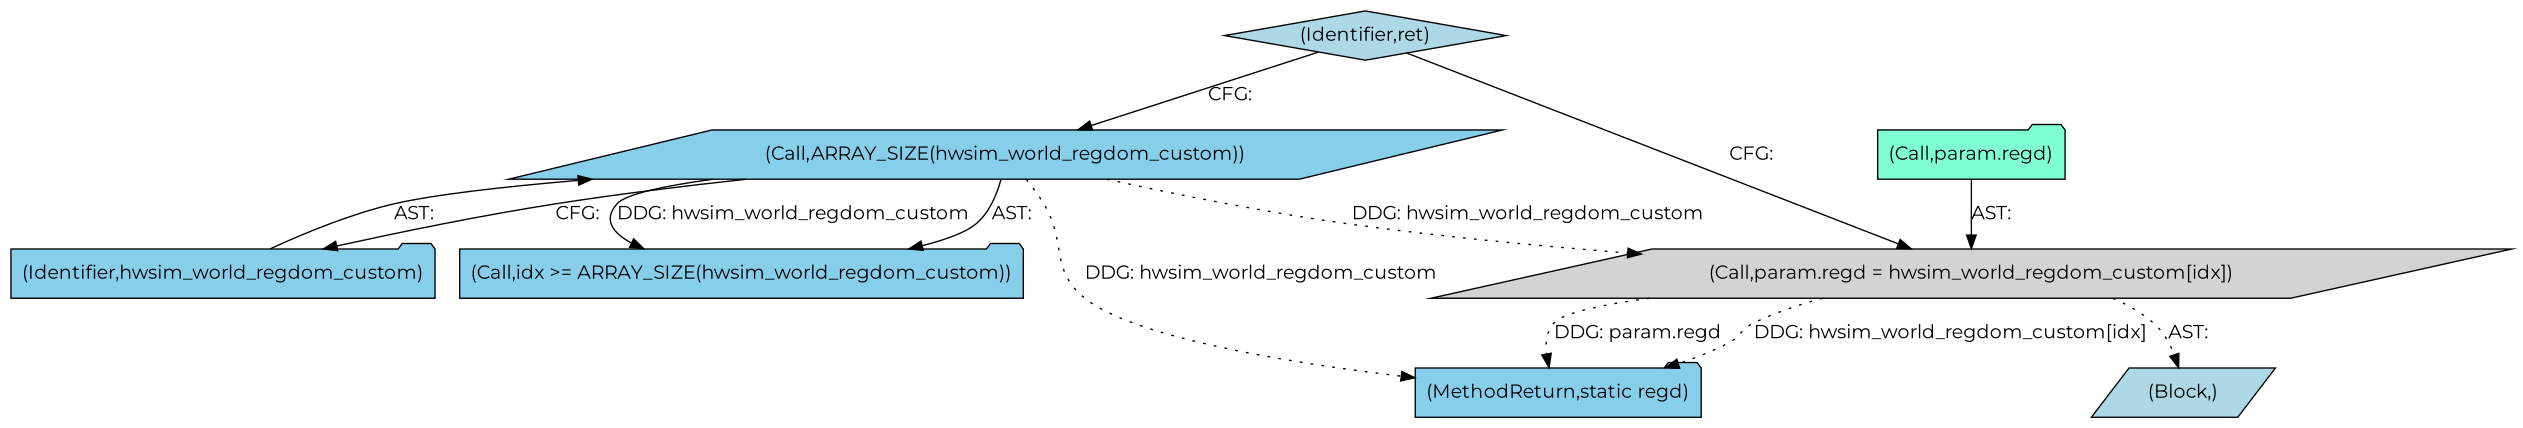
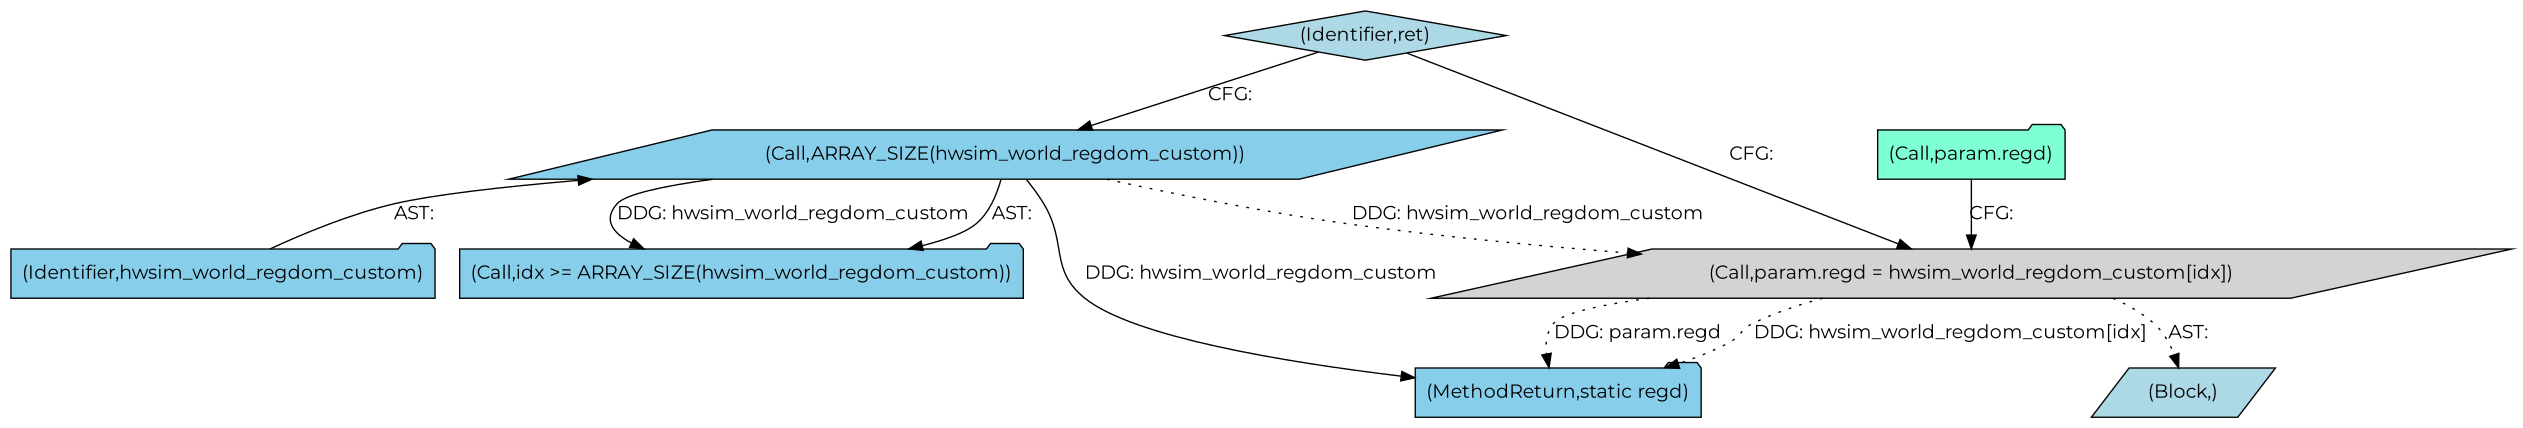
edge "(Call,ARRAY_SIZE(hwsim_world_regdom_custom))" -> "(Identifier,hwsim_world_regdom_custom)": removed, label "CFG:"
edge "(Call,param.regd)" -> "(Call,param.regd = hwsim_world_regdom_custom[idx])": label "AST: " -> "CFG: "
edge "(Call,ARRAY_SIZE(hwsim_world_regdom_custom))" -> "(MethodReturn,static regd)": style dotted -> solid
